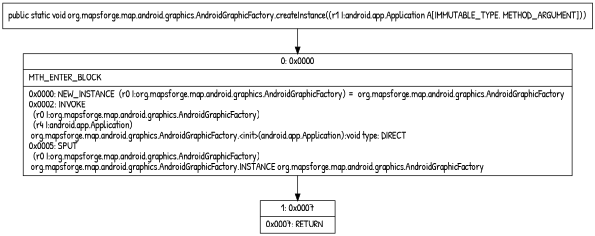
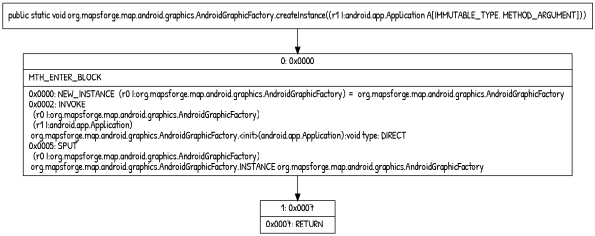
node "0: 0x0000": text "(r4 I:android.app.Application)" -> "(r1 I:android.app.Application)"
